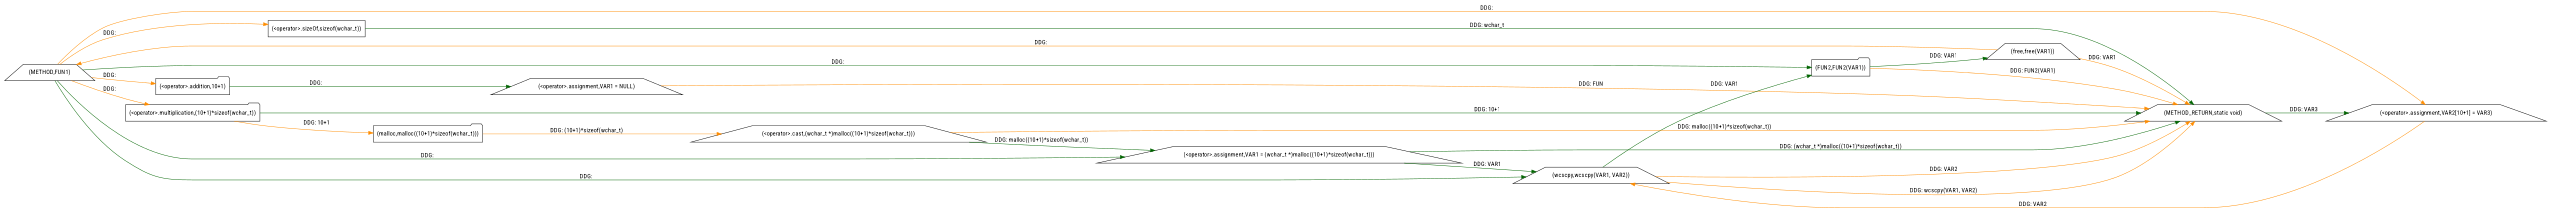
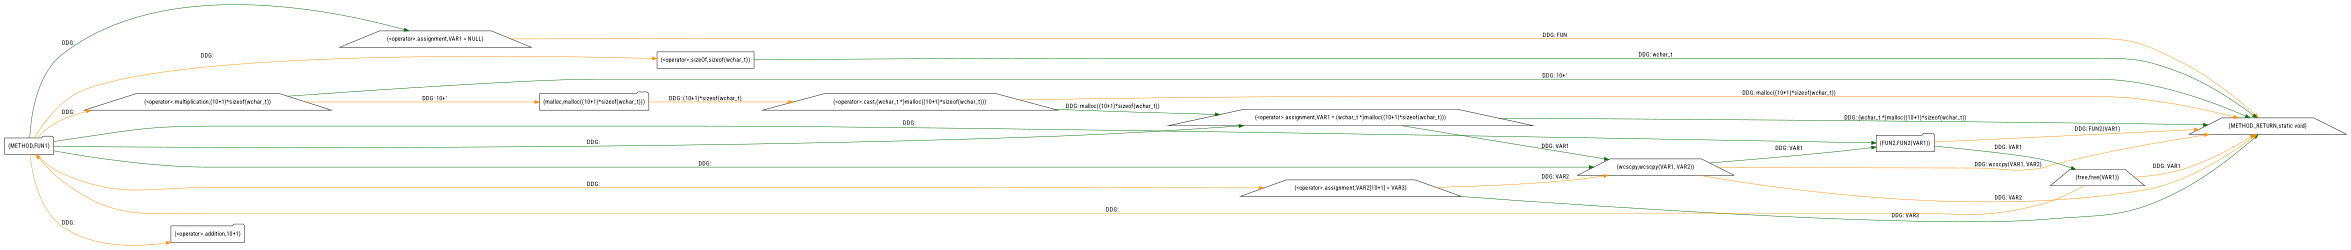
node "(METHOD,FUN1)": shape trapezium -> folder
edge "(<operator>.addition,10+1)" -> "(<operator>.assignment,VAR1 = NULL)": now "(METHOD,FUN1)" -> "(<operator>.assignment,VAR1 = NULL)"
node "(<operator>.multiplication,(10+1)*sizeof(wchar_t))": shape folder -> trapezium
edge "(METHOD_RETURN,static void)" -> "(<operator>.assignment,VAR2[10+1] = VAR3)": reversed
